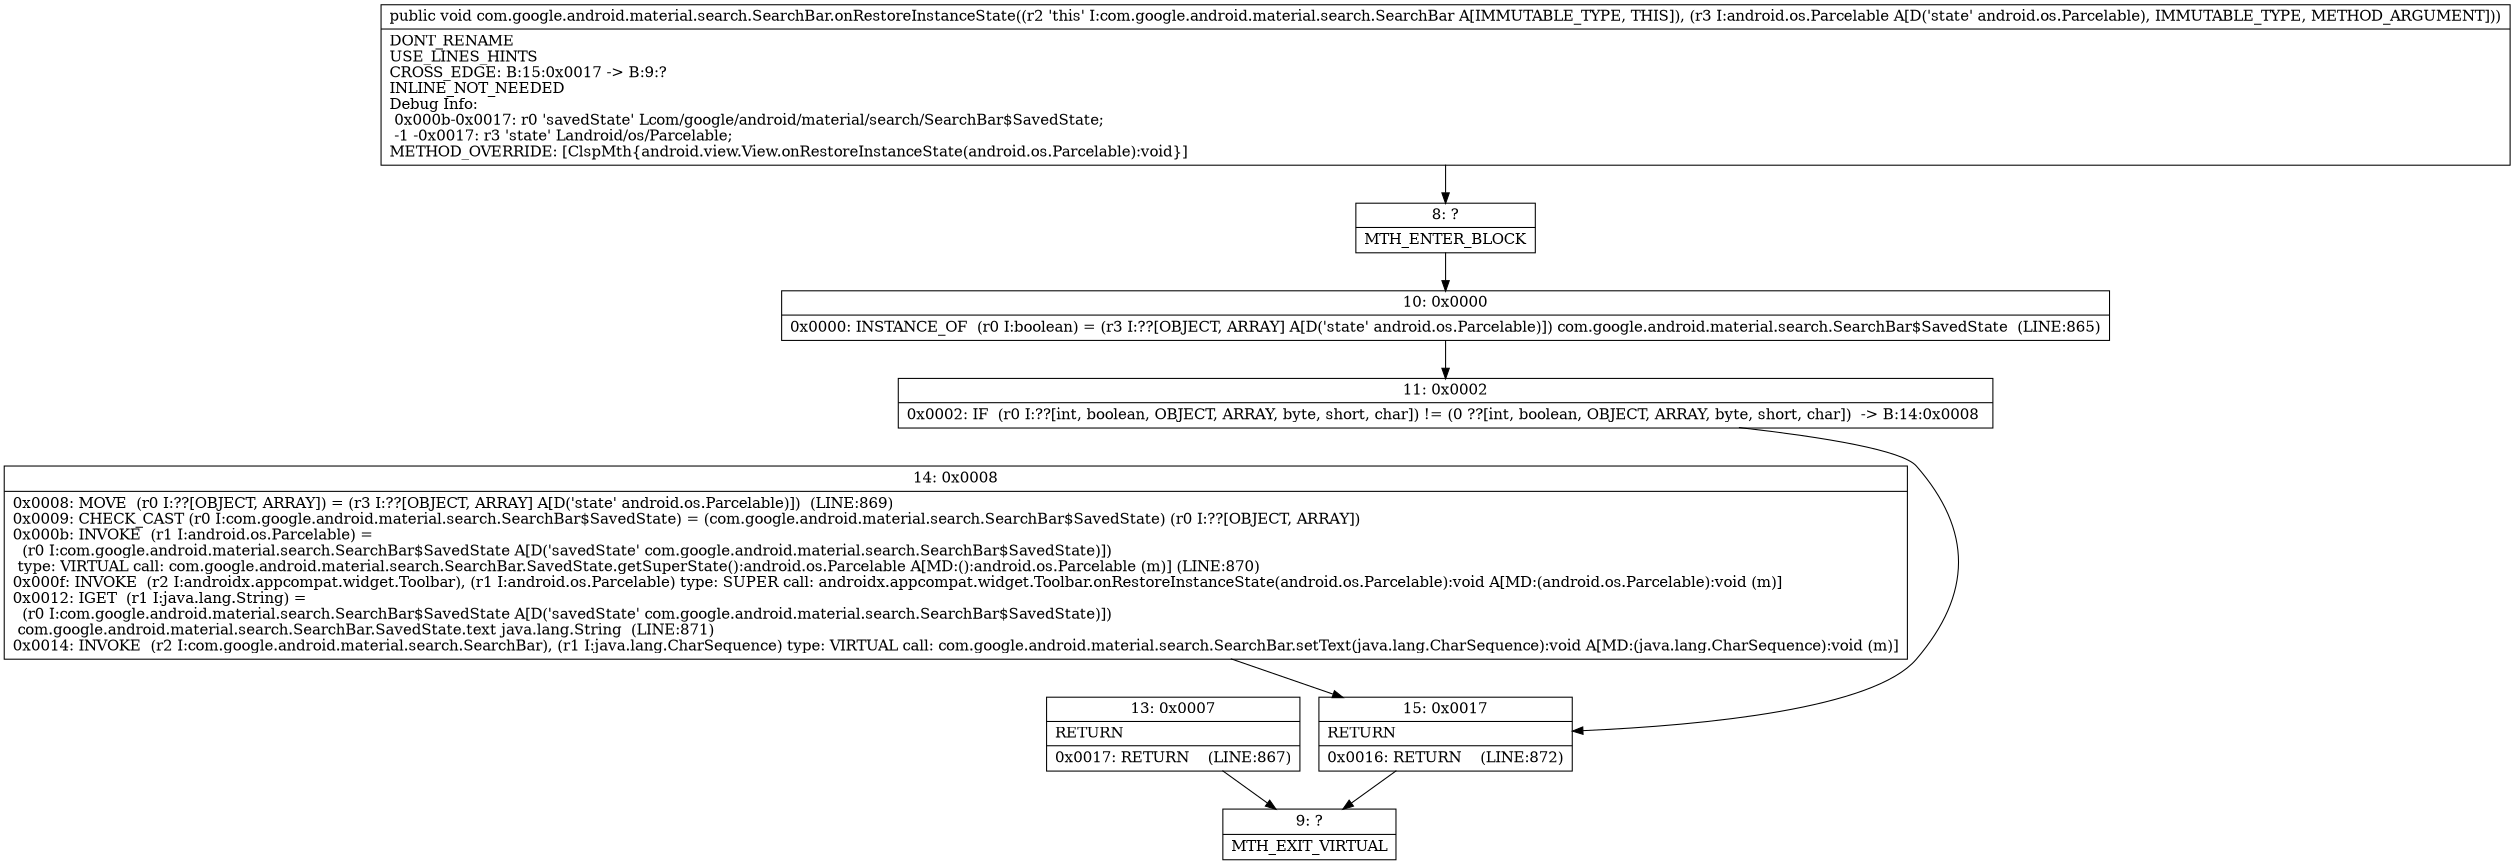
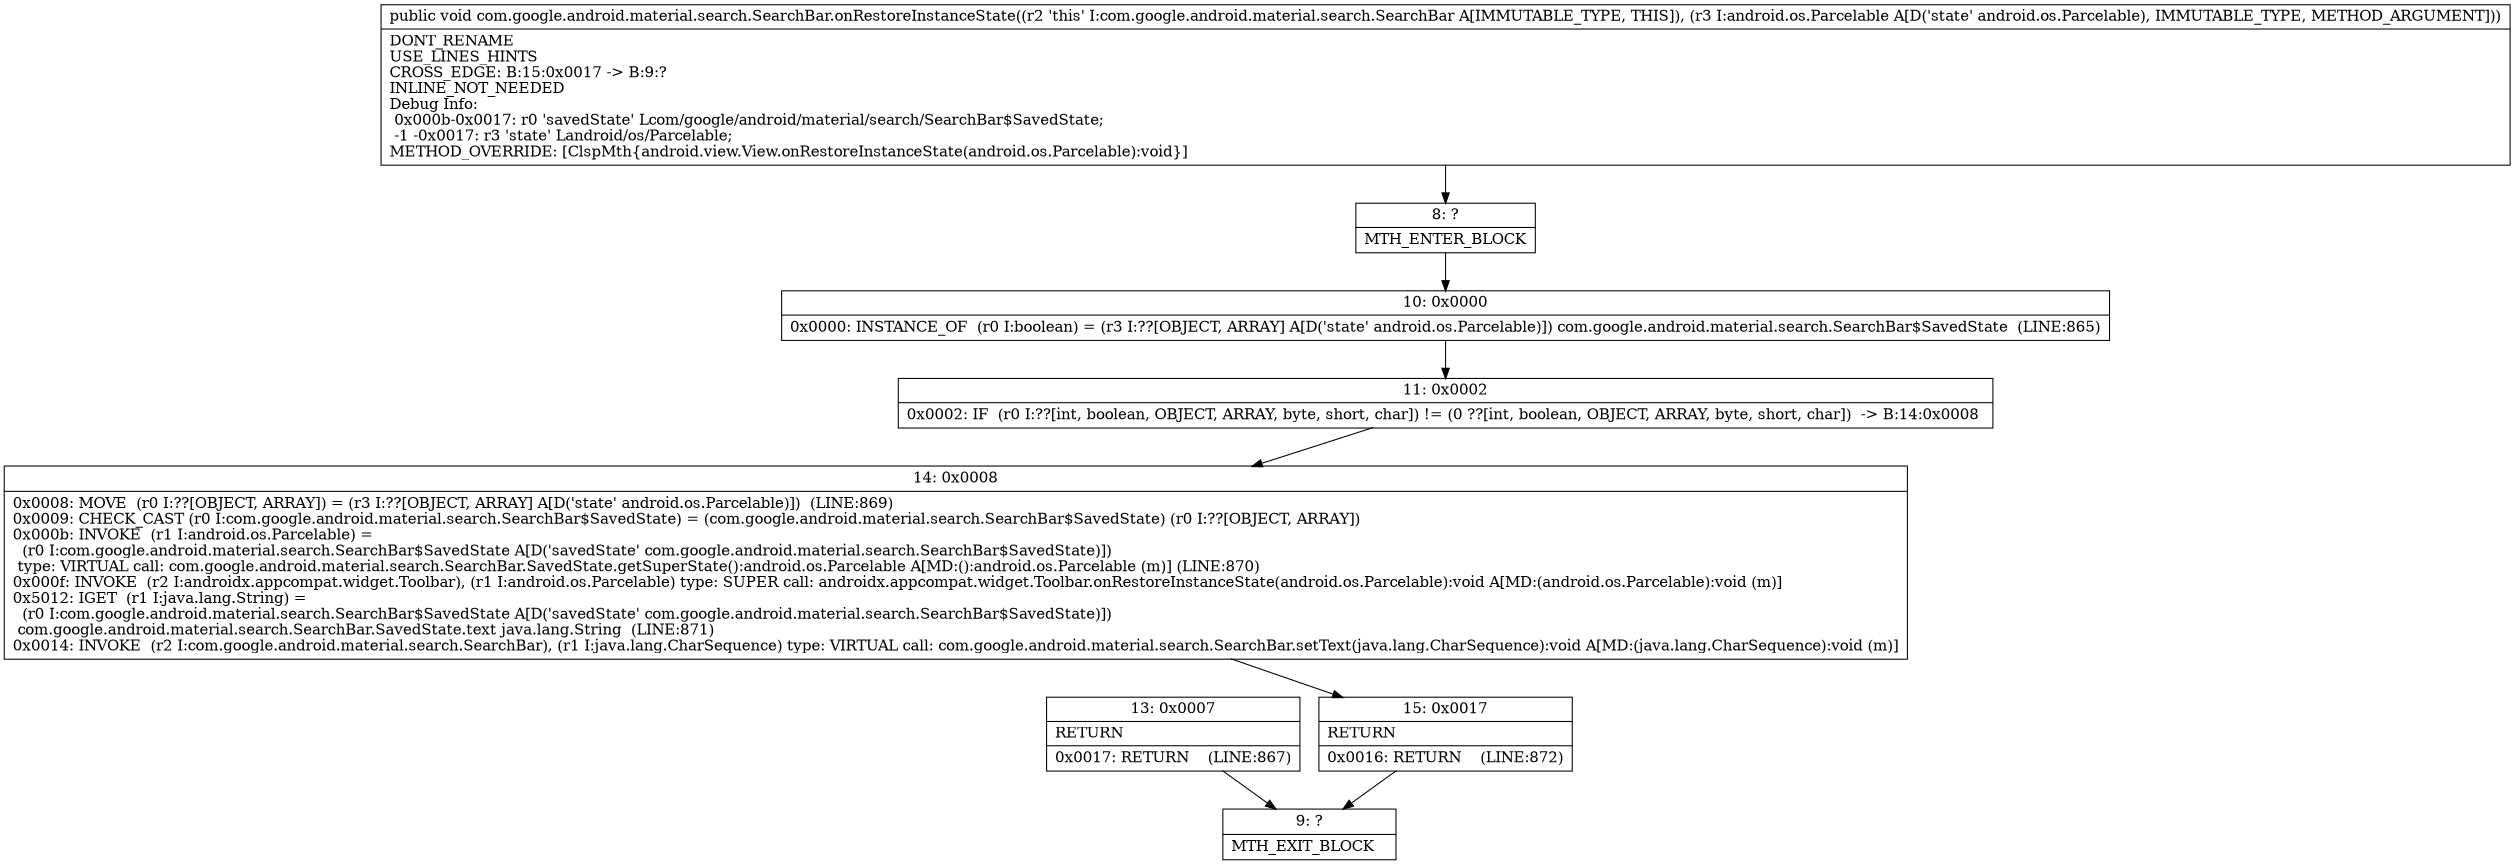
node "14: 0x0008": text "0x0012: IGET  (r1 I:java.lang.String) =" -> "0x5012: IGET  (r1 I:java.lang.String) ="
edge "11: 0x0002" -> "15: 0x0017": now "11: 0x0002" -> "14: 0x0008"
node "9: ?": text "MTH_EXIT_VIRTUAL" -> "MTH_EXIT_BLOCK"
